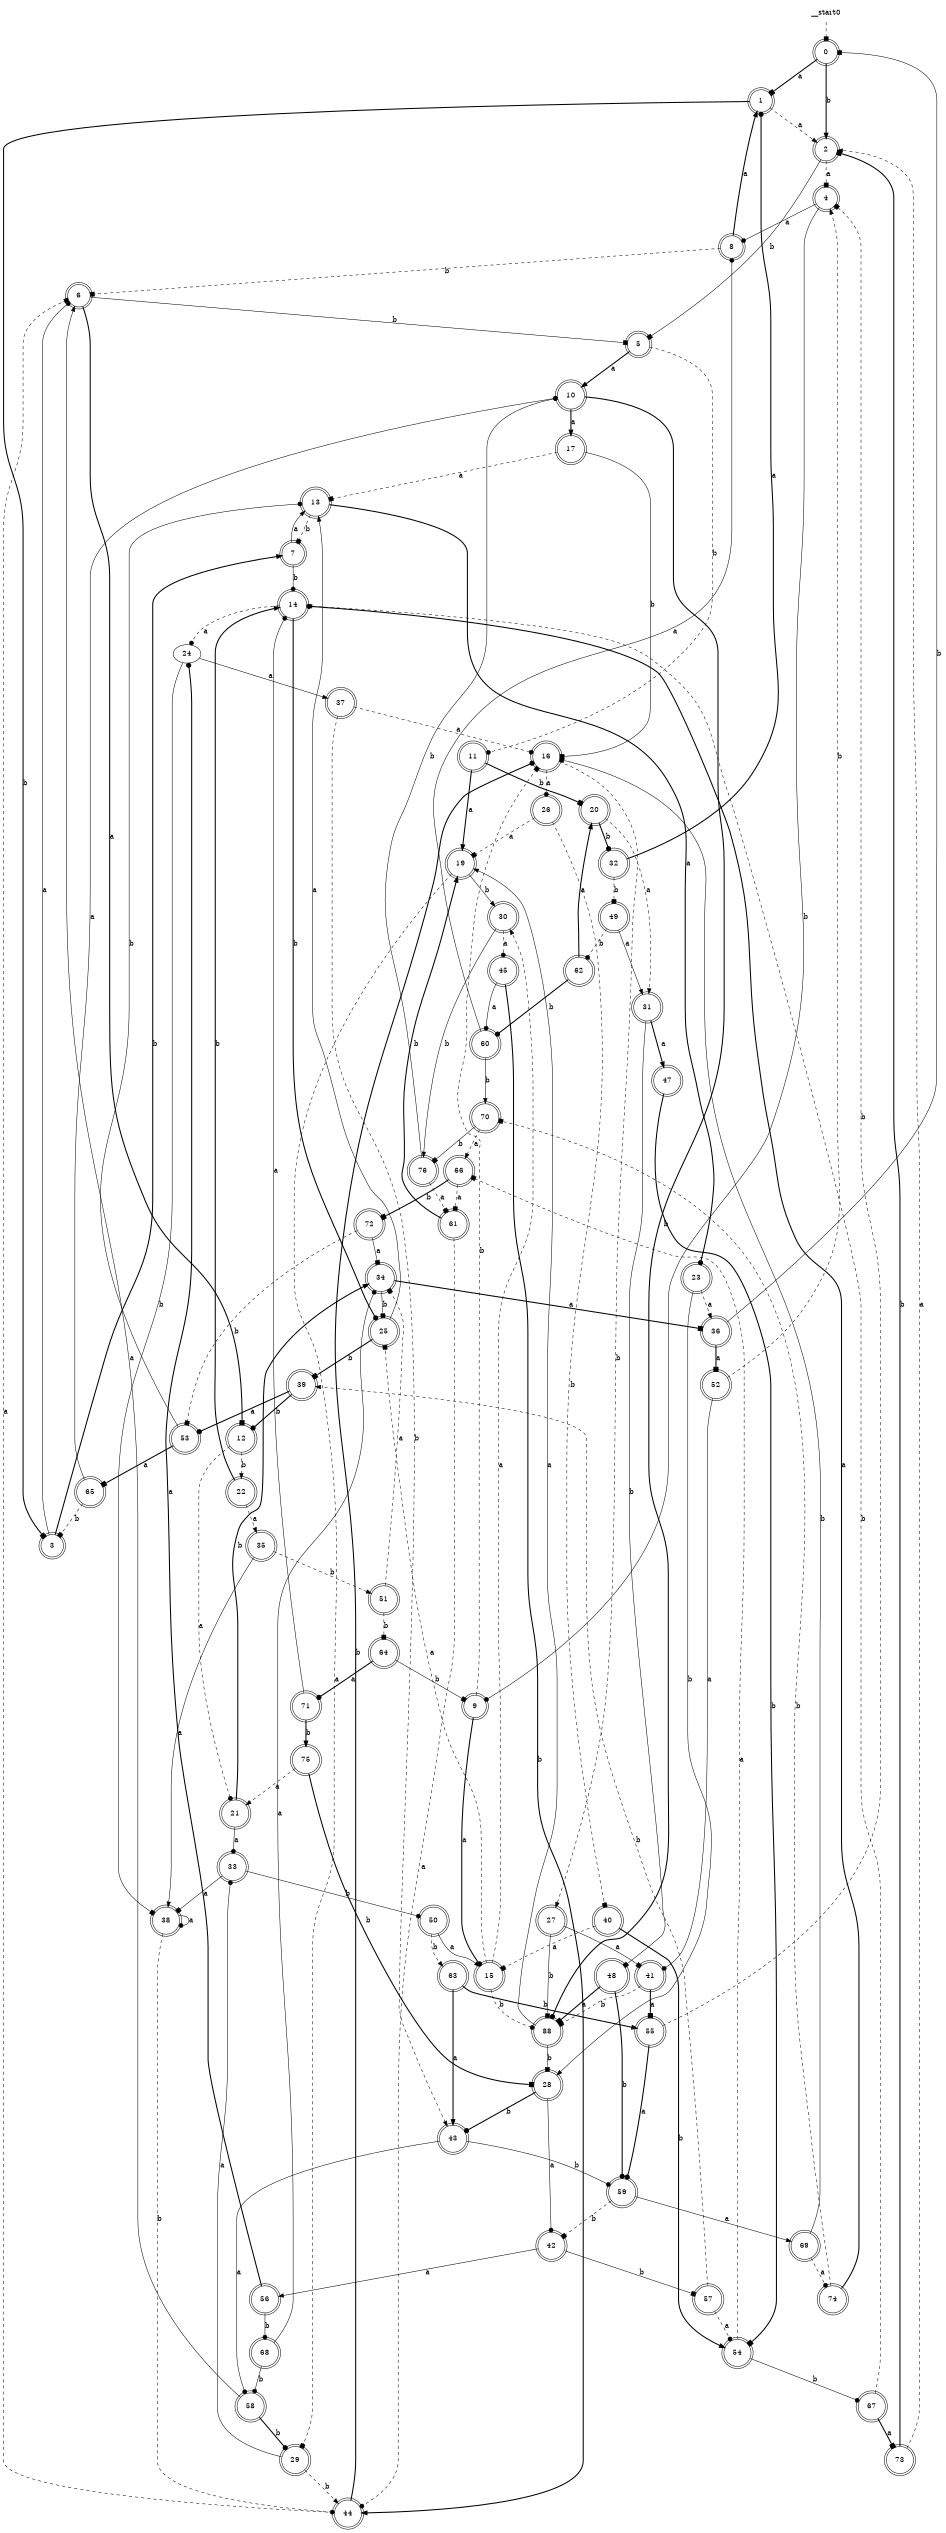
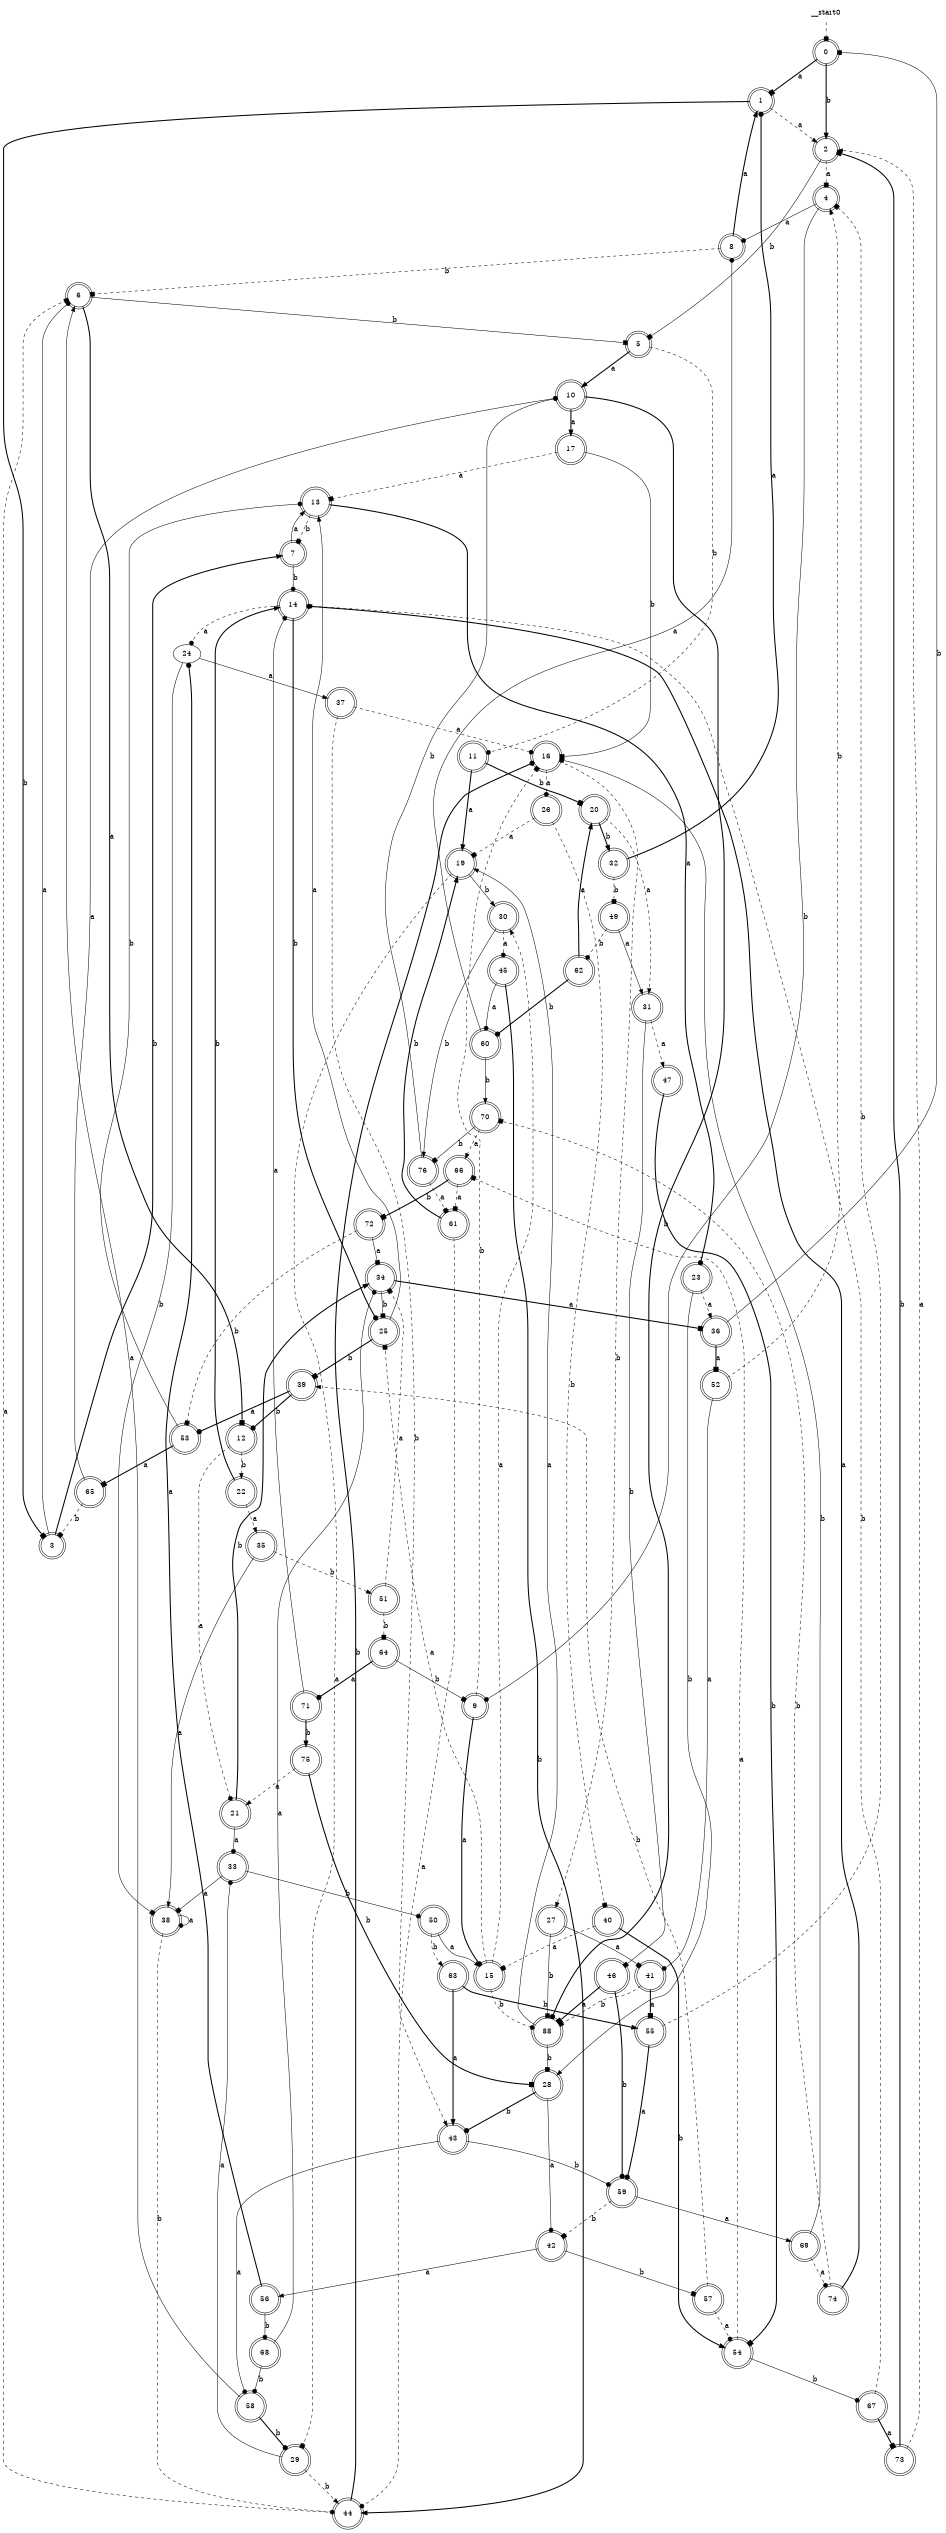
edge "20" -> "32": arrowhead dot -> normal
edge "31" -> "47": style bold -> dashed
node "48": label "48" -> "46"
